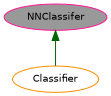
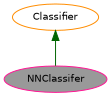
edge "Classifier" -> "NNClassifer": reversed
